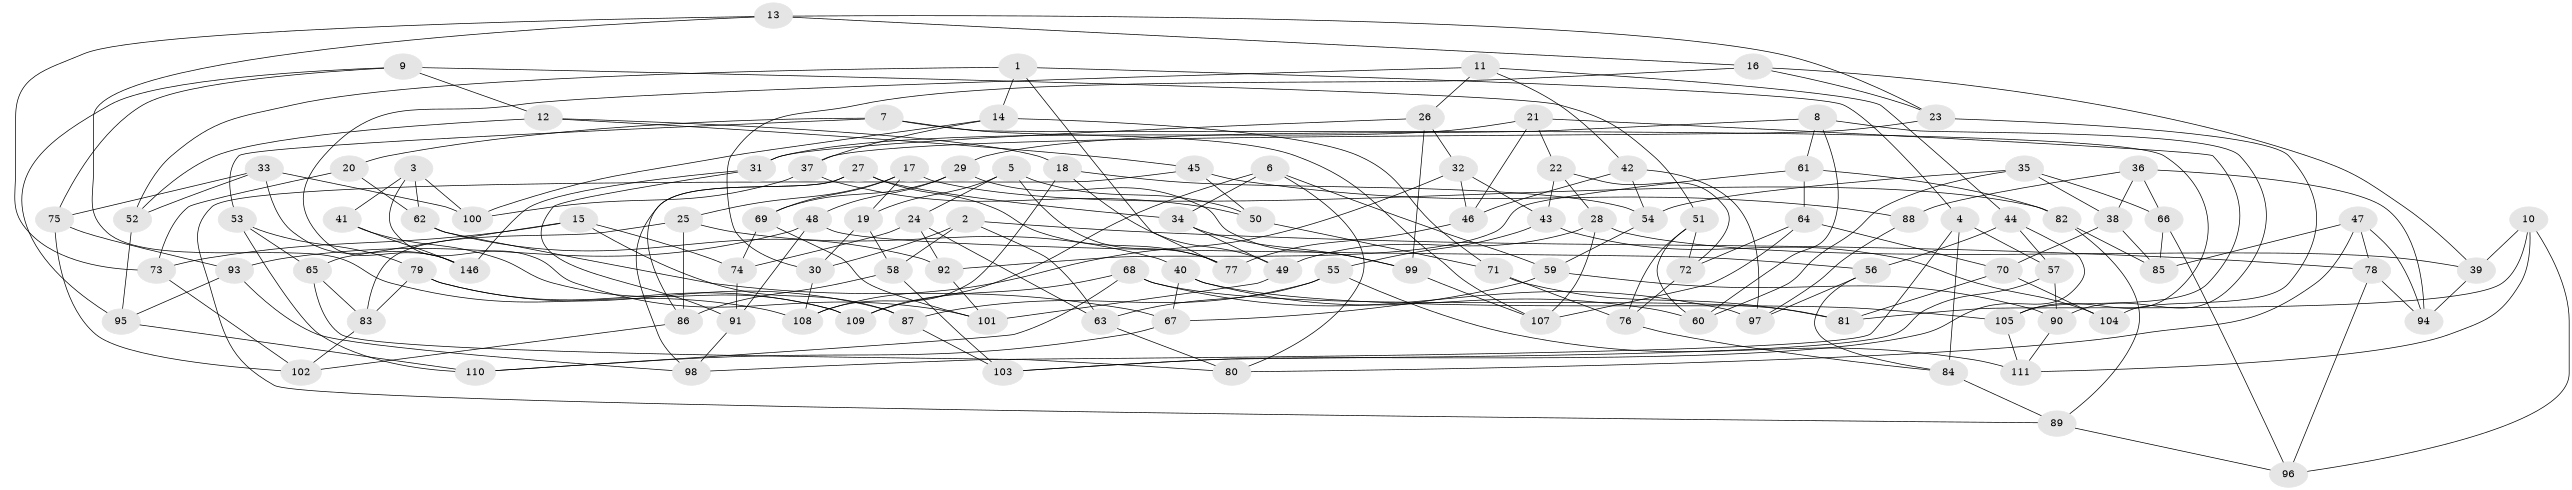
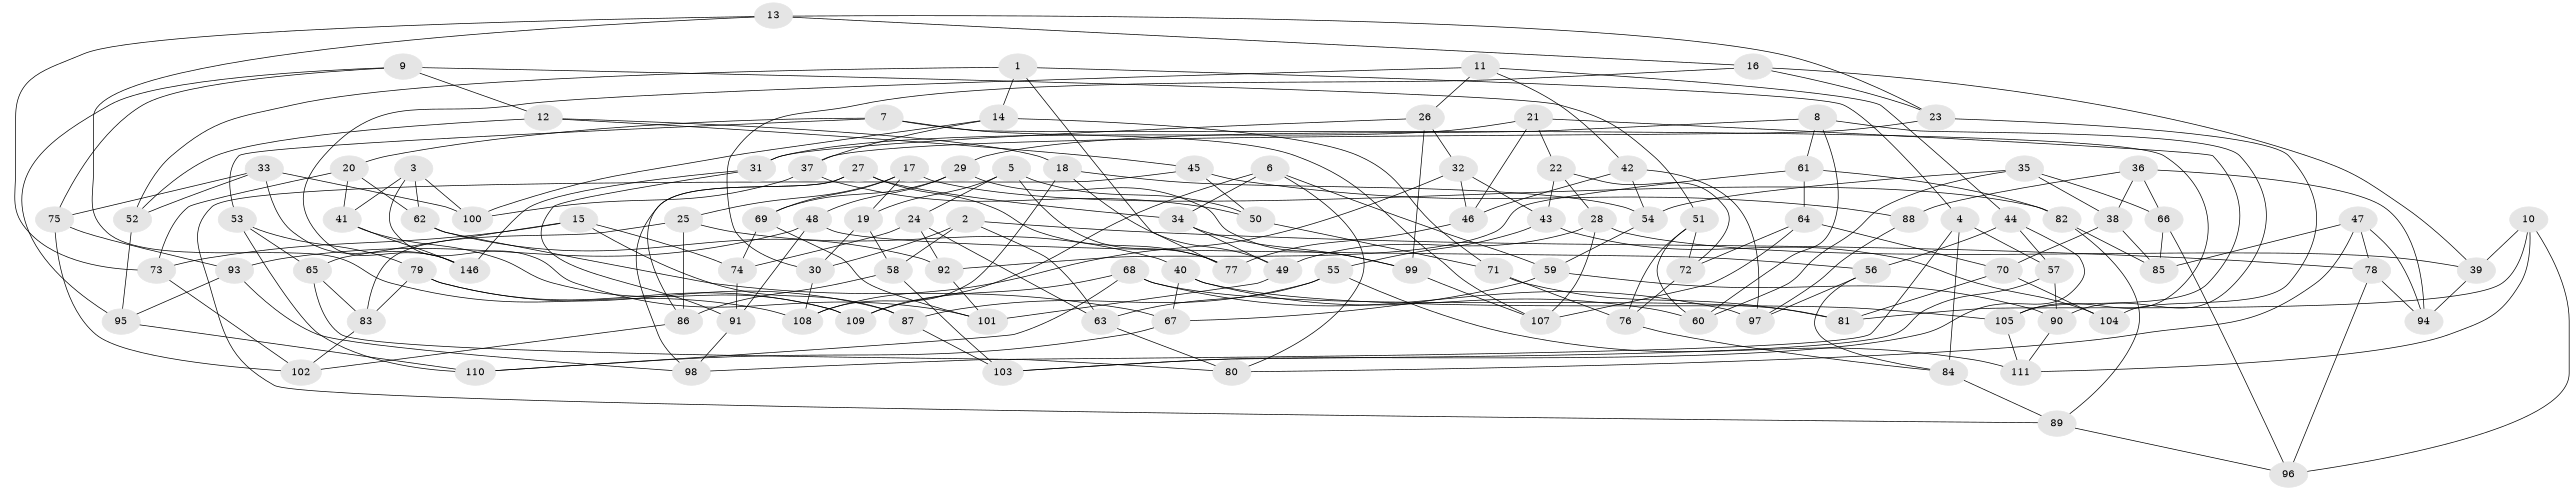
edge "20" -- "41": added
